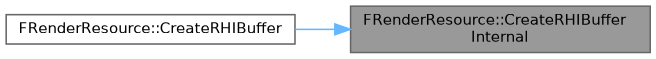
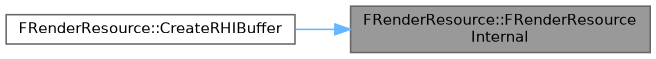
node "FRenderResource::CreateRHIBuffer Internal": label "FRenderResource::CreateRHIBuffer Internal" -> "FRenderResource::FRenderResource Internal"
